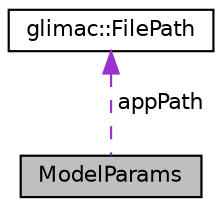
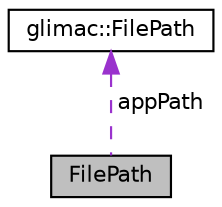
node "ModelParams": label "ModelParams" -> "FilePath"
